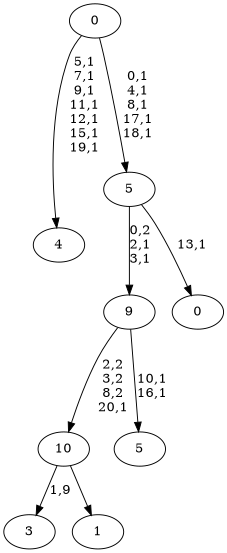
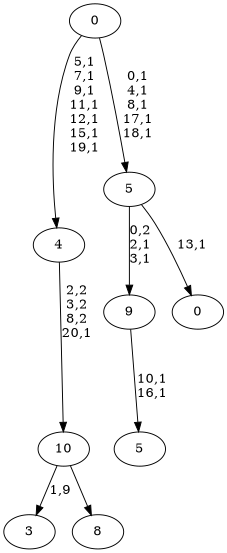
edge "9" -> "10": now "4" -> "10"
node "1": label "1" -> "8"
